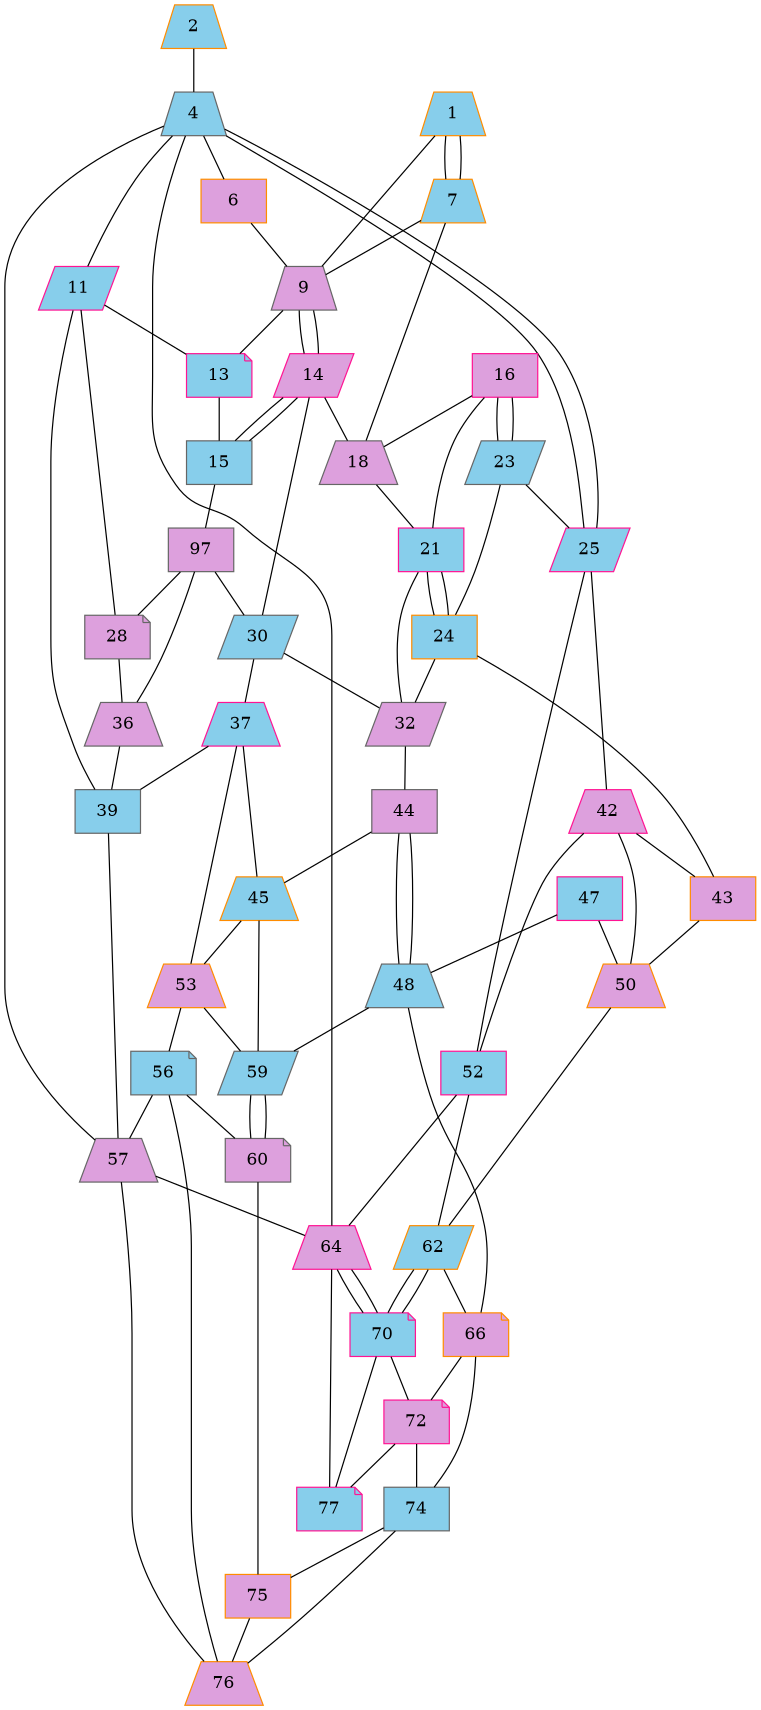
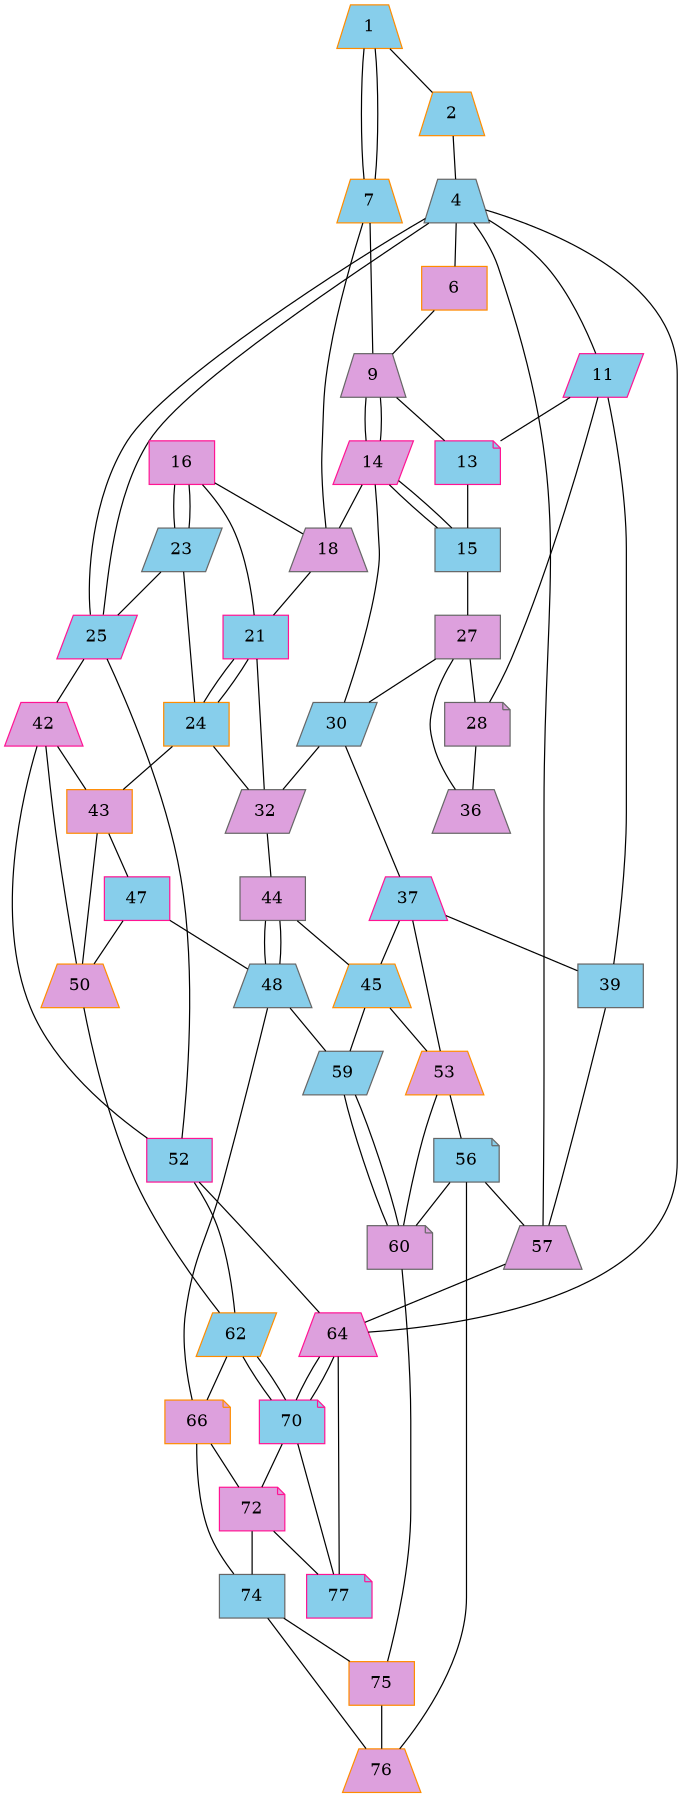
edge "1" -- "9": now "1" -- "2"
node "97": label "97" -> "27"
edge "36" -- "39": removed
edge "43" -- "47": added
edge "53" -- "59": now "53" -- "60"
edge "57" -- "76": removed
